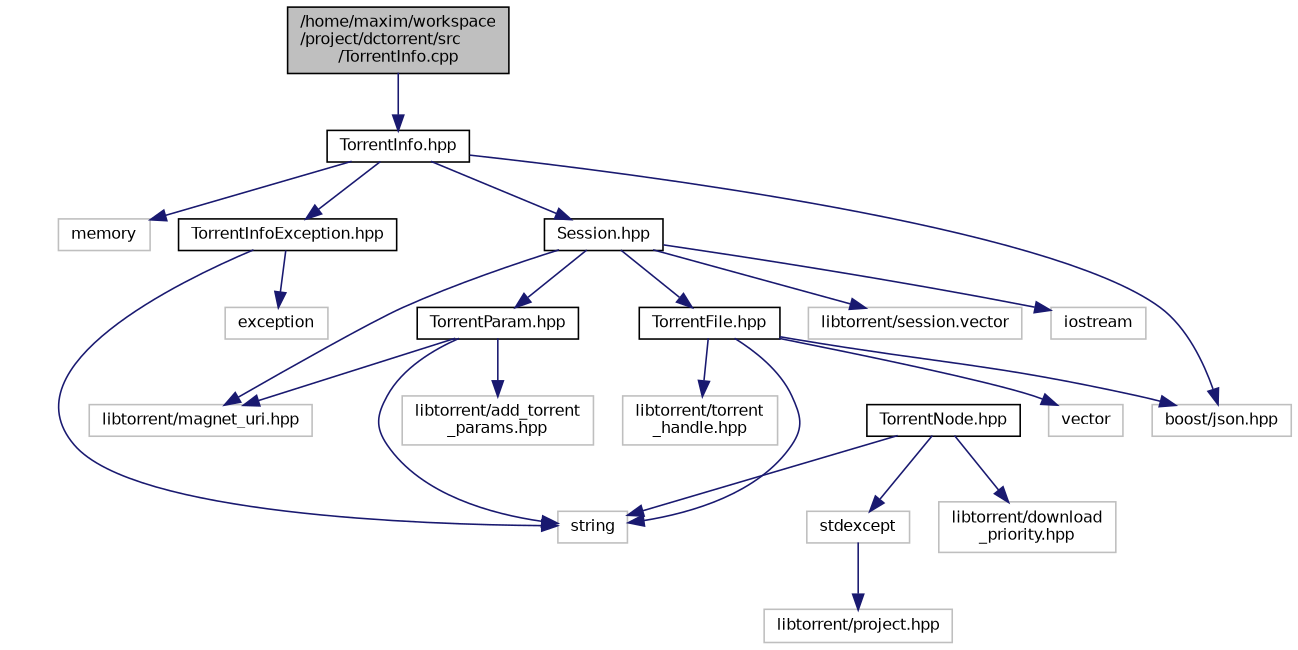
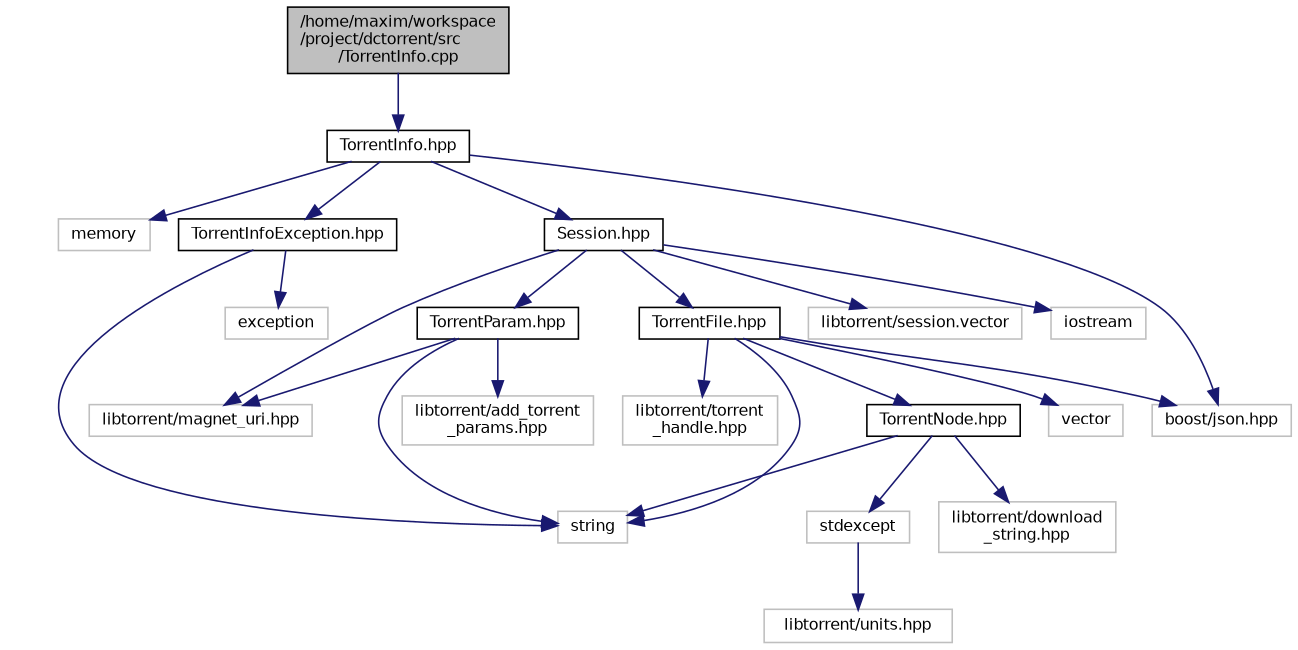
edge "TorrentFile.hpp" -> "TorrentNode.hpp": added
node "libtorrent/download _priority.hpp": label "libtorrent/download _priority.hpp" -> "libtorrent/download _string.hpp"
node "libtorrent/project.hpp": label "libtorrent/project.hpp" -> "libtorrent/units.hpp"
